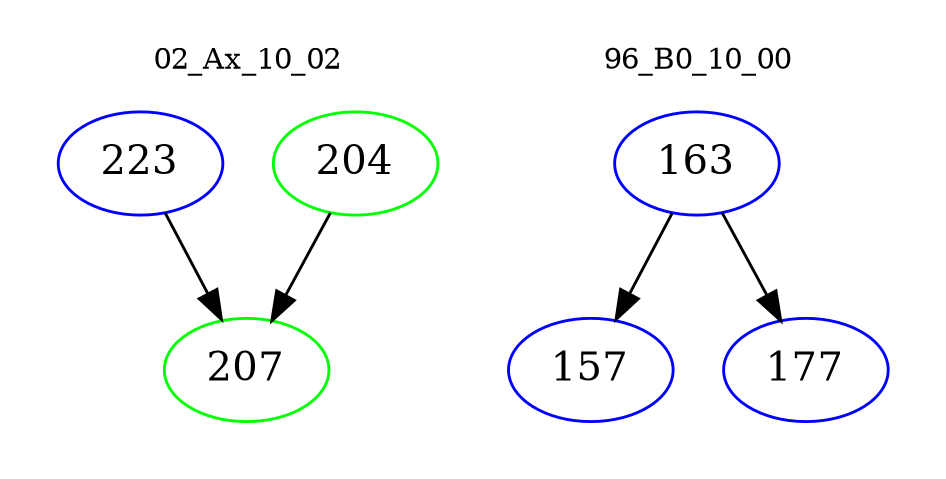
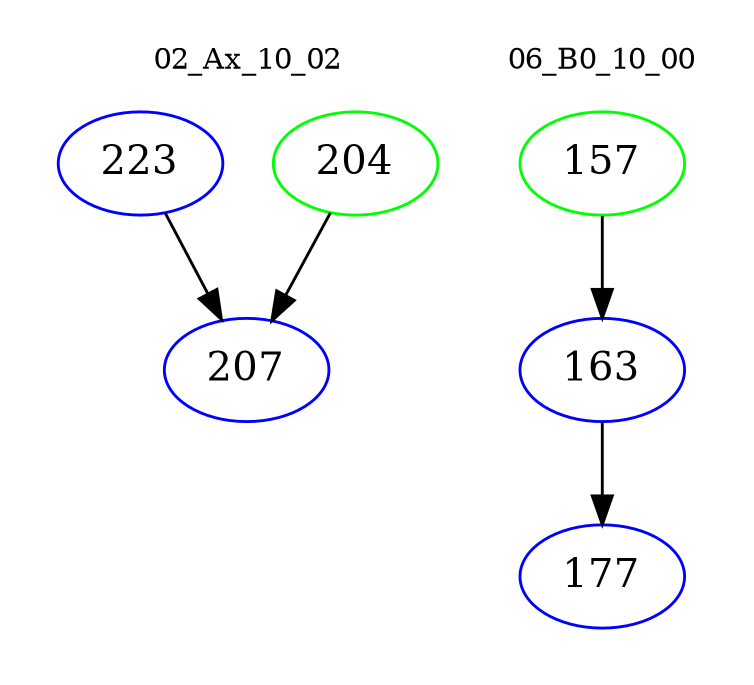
cluster "96_B0_10_00": label "96_B0_10_00" -> "06_B0_10_00"
edge "163" -> "157": reversed
node "207": color green -> blue
node "157": color blue -> green
